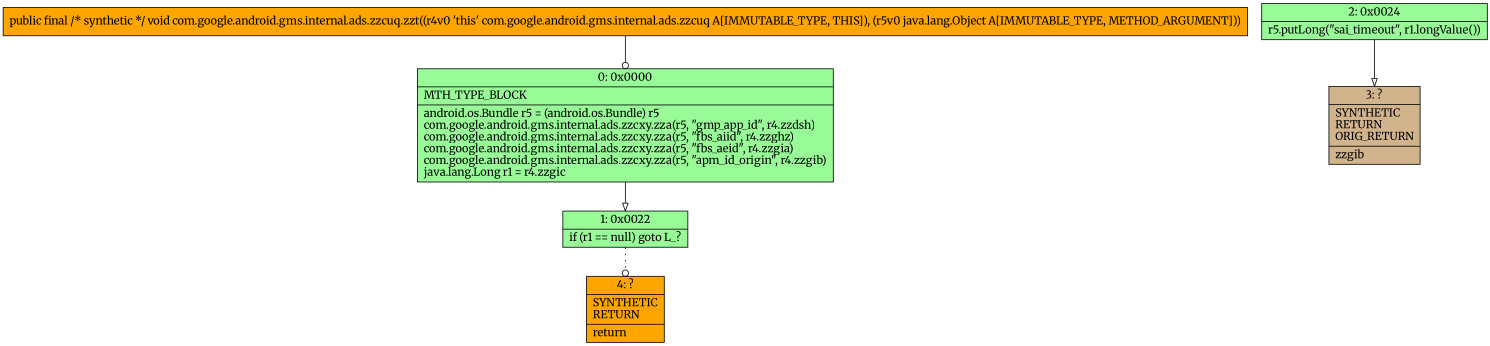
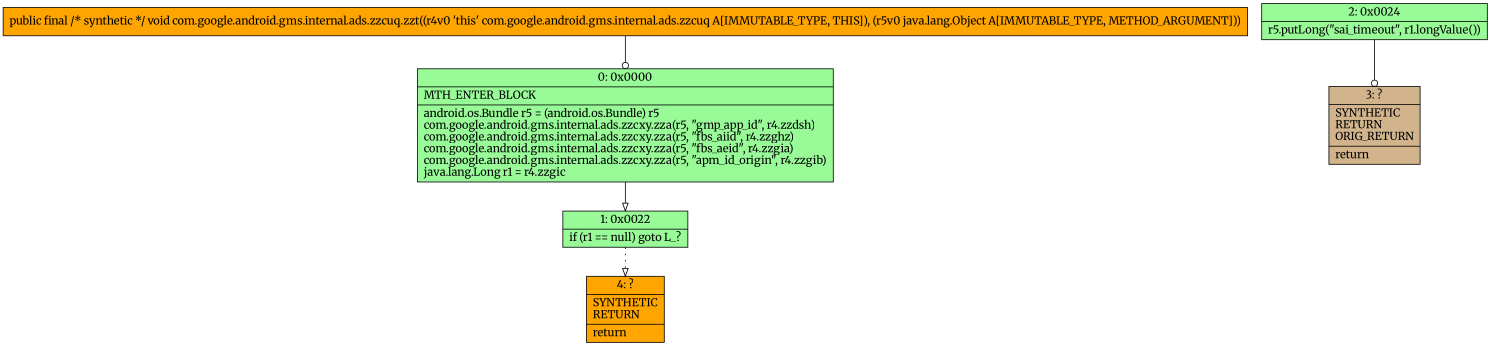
edge "2: 0x0024" -> "3: ?": arrowhead onormal -> odot
node "0: 0x0000": text "MTH_TYPE_BLOCK" -> "MTH_ENTER_BLOCK"
node "3: ?": text "zzgib" -> "return"
edge "1: 0x0022" -> "4: ?": arrowhead odot -> onormal
